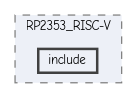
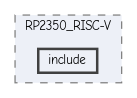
cluster "RP2353_RISC-V": label "RP2353_RISC-V" -> "RP2350_RISC-V"
